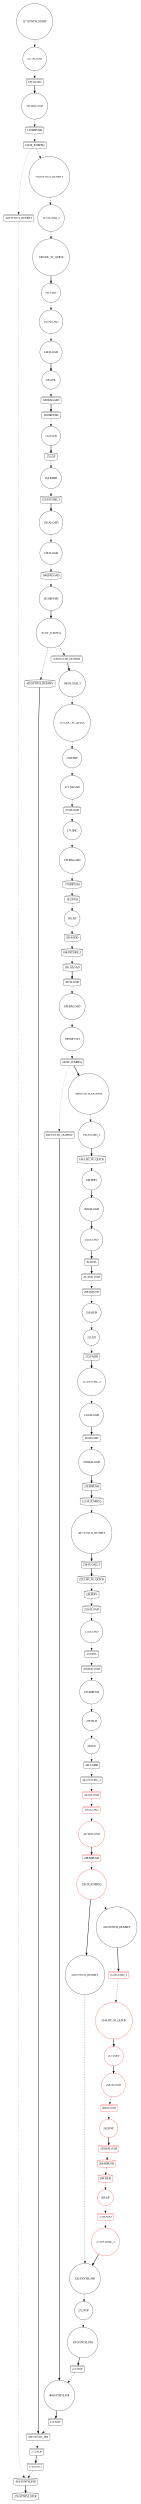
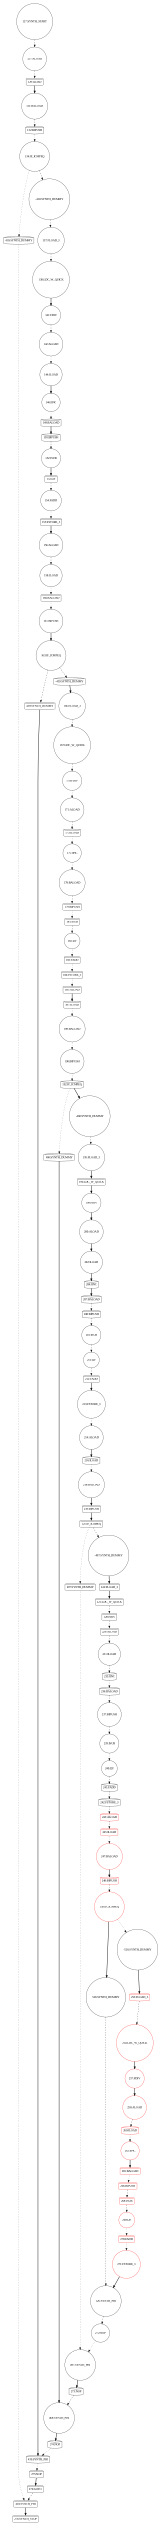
node "134:IF_ICMPEQ": shape cylinder -> circle
edge "196:LDC_W_QUICK" -> "199:FDIV": style dotted -> bold
node "497:SYNTH_DUMMY": added
